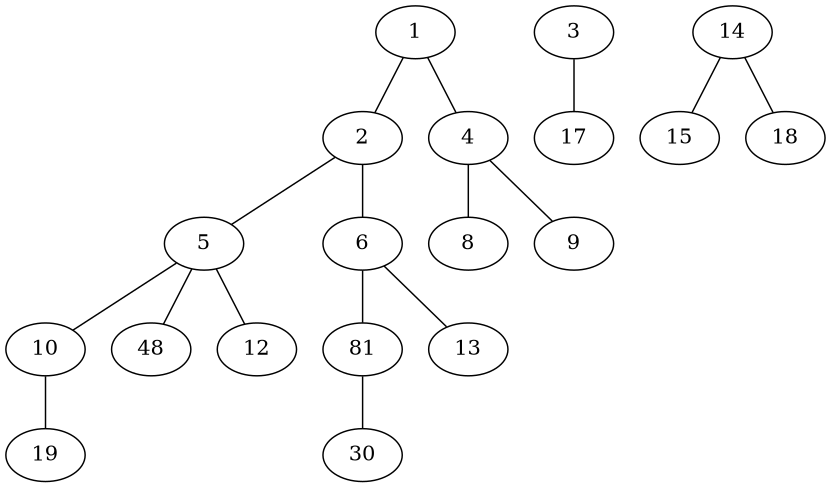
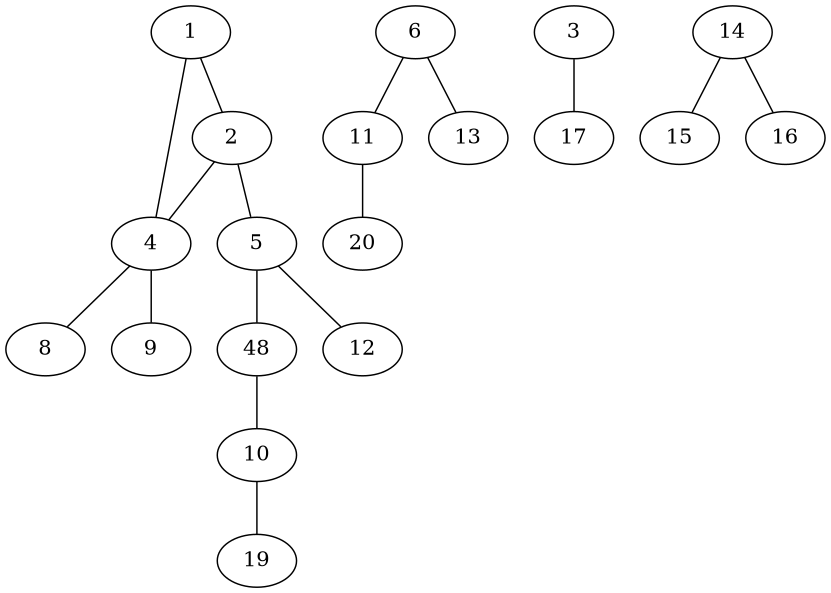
node "18": label "18" -> "16"
edge "2" -- "6": now "2" -- "4"
edge "5" -- "10": now "48" -- "10"
node "81": label "81" -> "11"
node "30": label "30" -> "20"
